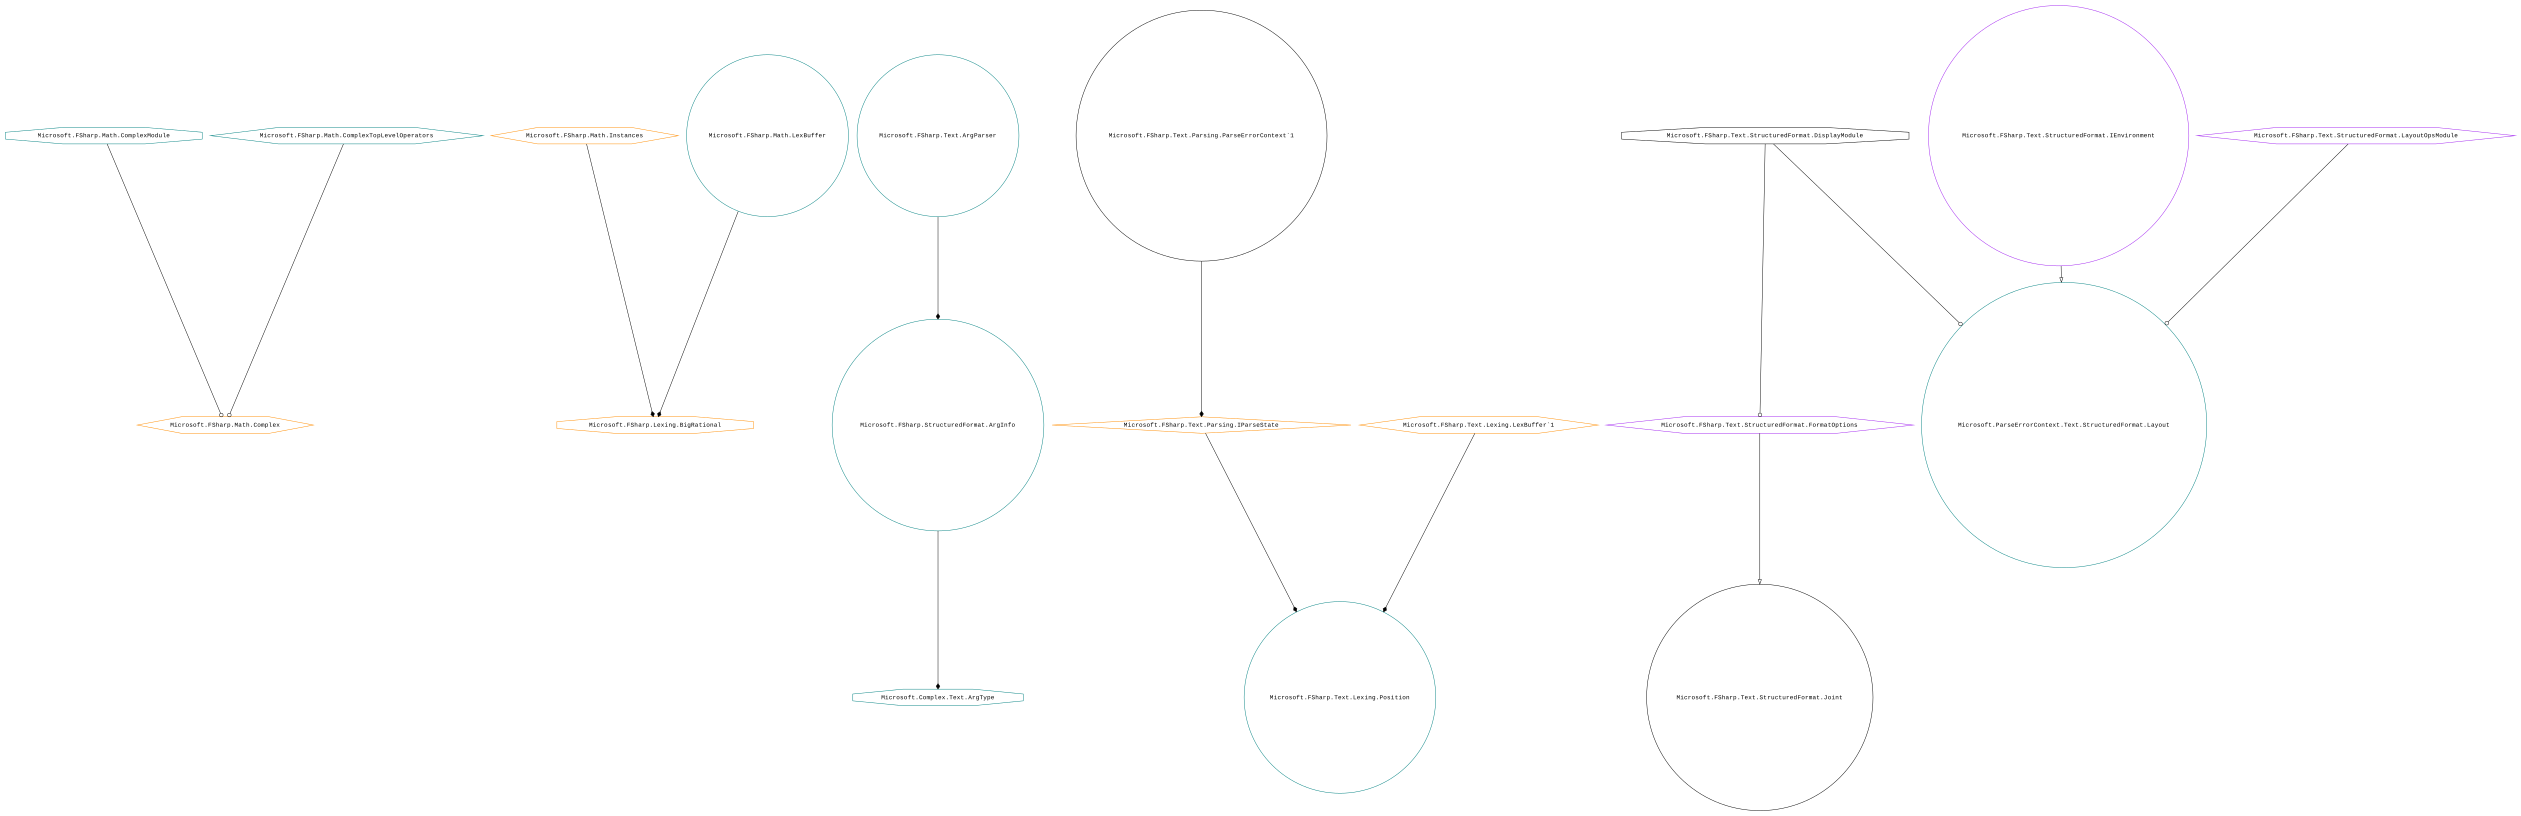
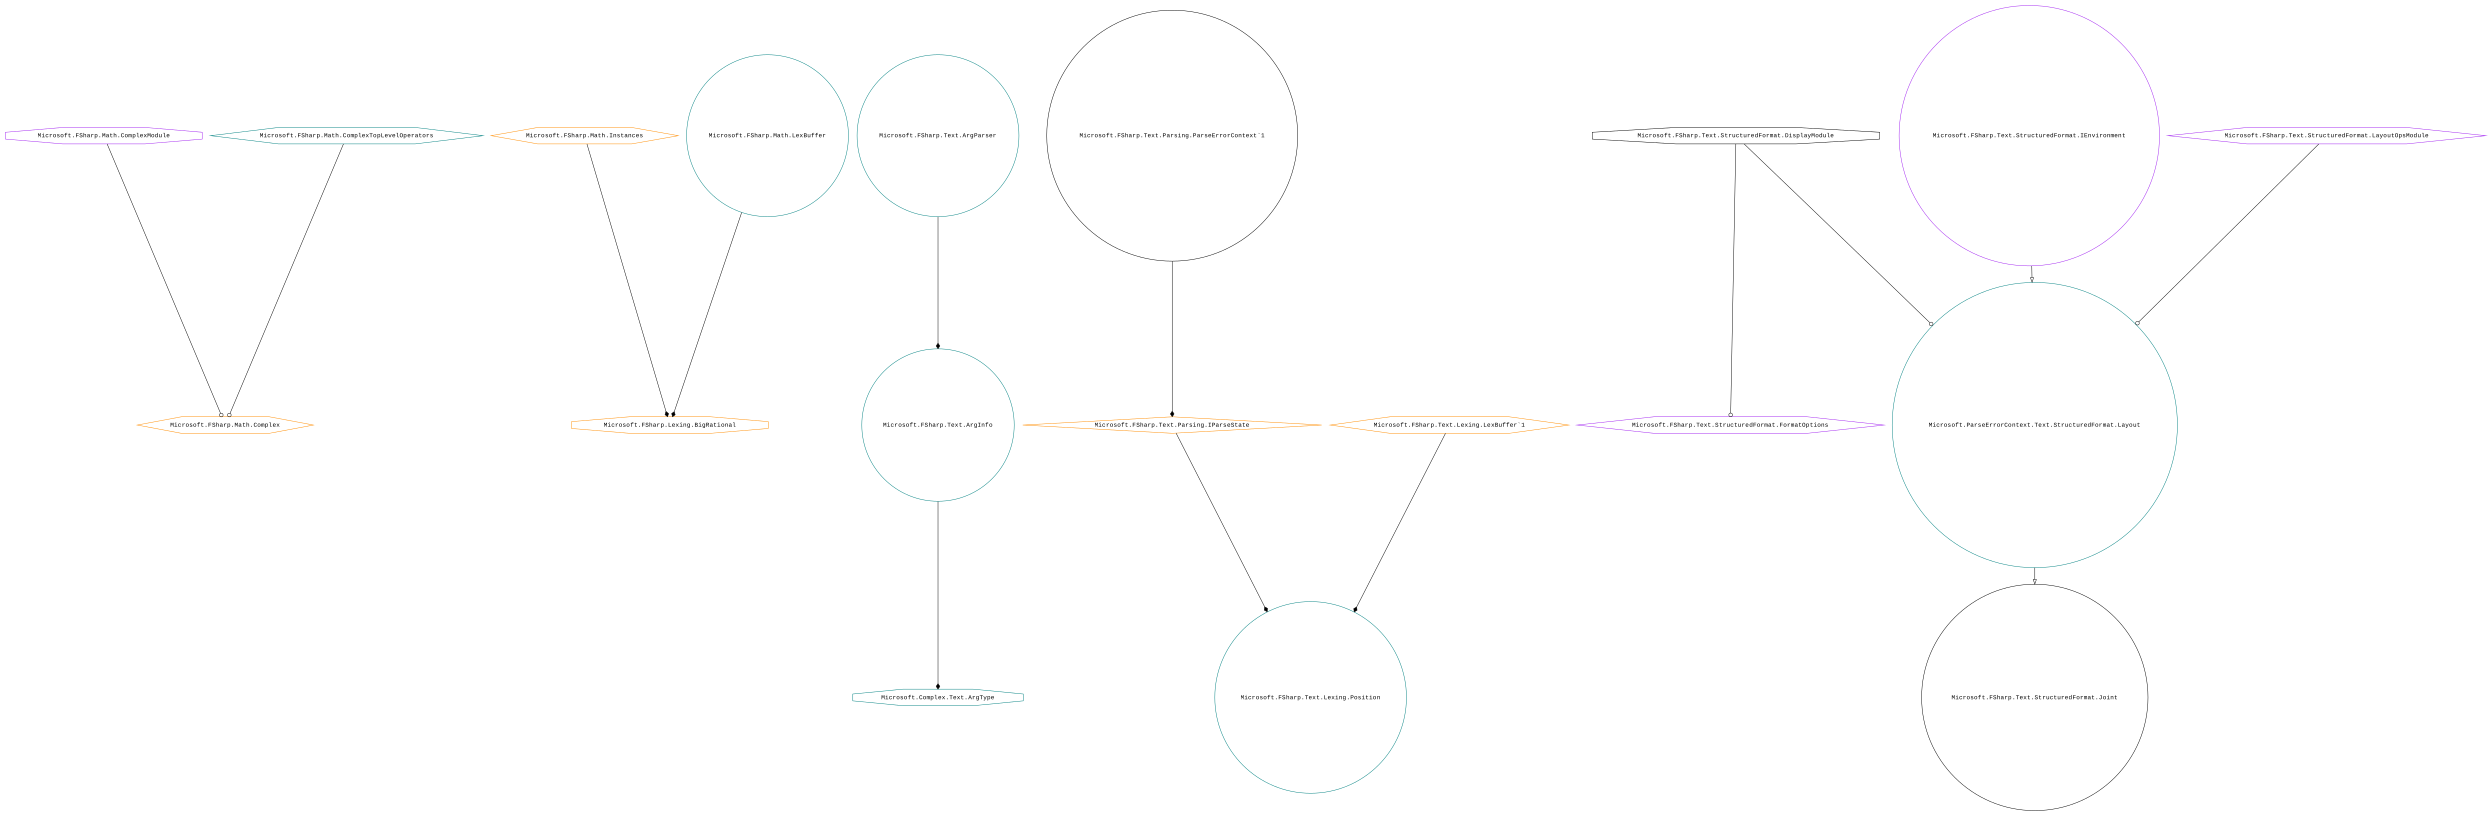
node "Microsoft.FSharp.Math.ComplexModule": color teal -> purple
node "Microsoft.FSharp.StructuredFormat.ArgInfo": label "Microsoft.FSharp.StructuredFormat.ArgInfo" -> "Microsoft.FSharp.Text.ArgInfo"
edge "Microsoft.FSharp.Text.StructuredFormat.FormatOptions" -> "Microsoft.FSharp.Text.StructuredFormat.Joint": now "Microsoft.ParseErrorContext.Text.StructuredFormat.Layout" -> "Microsoft.FSharp.Text.StructuredFormat.Joint"
